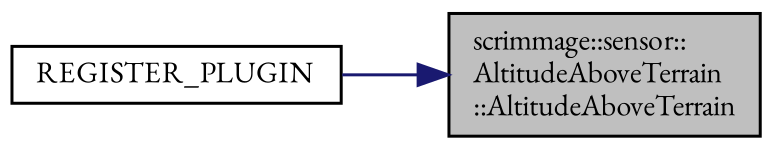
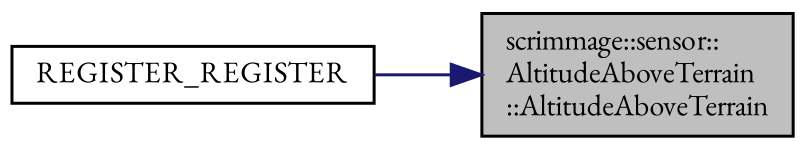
node "REGISTER_PLUGIN": label "REGISTER_PLUGIN" -> "REGISTER_REGISTER"
